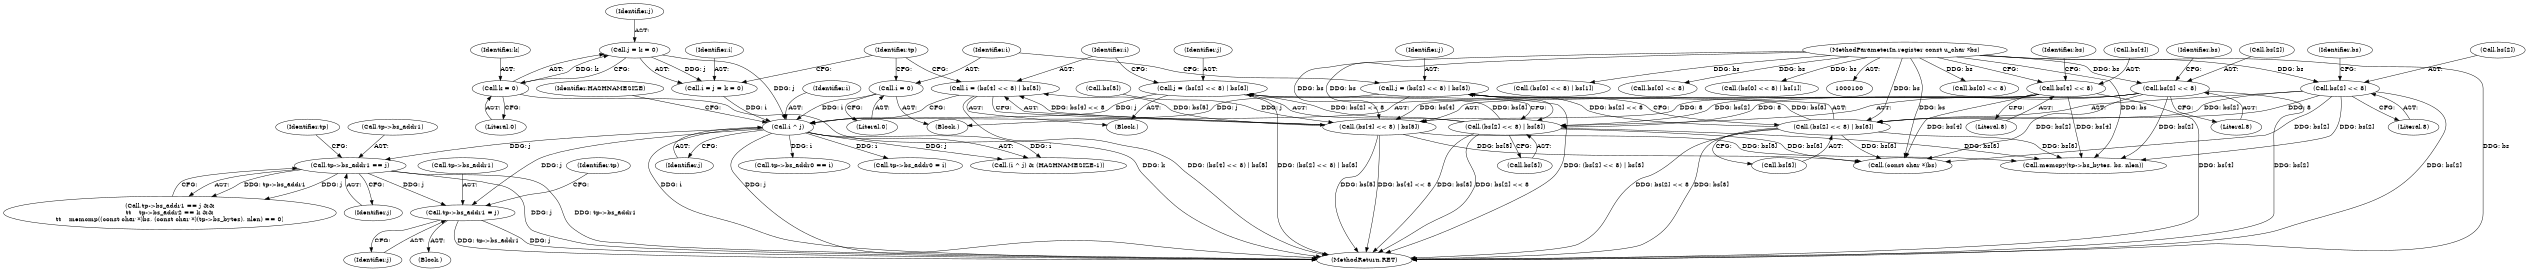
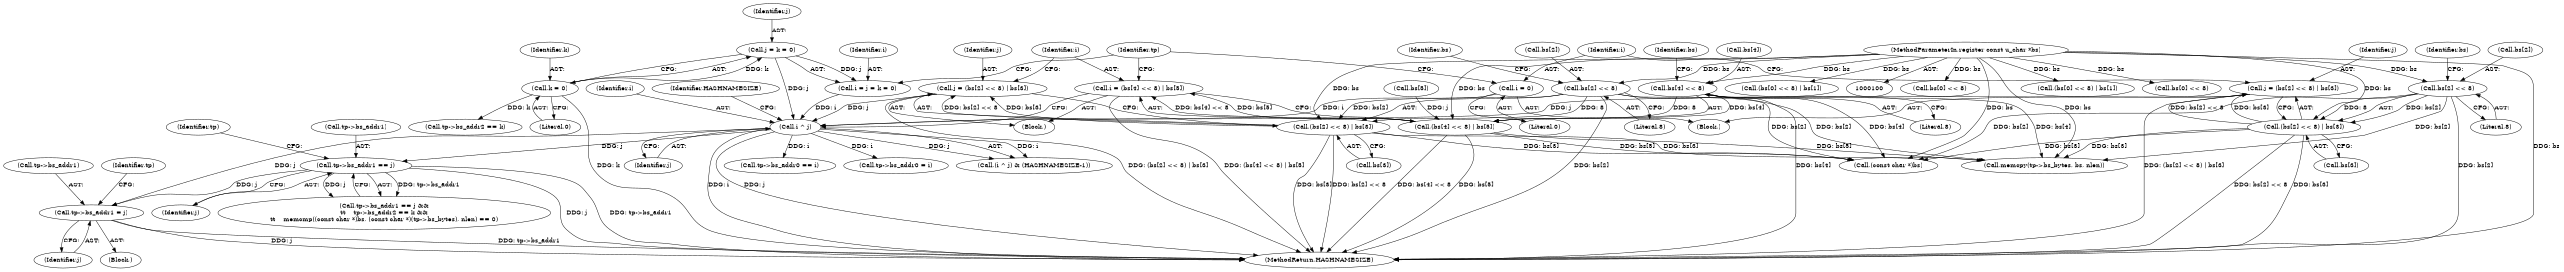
edge "(MethodParameterIn,register const u_char *bs)" -> "(Call,bs[4] << 8)": label "CFG: " -> "DDG: bs"
node "(Call,tp->bs_addr2 == k)": added
node "(MethodReturn,RET)": label "(MethodReturn,RET)" -> "(MethodReturn,HASHNAMESIZE)"
